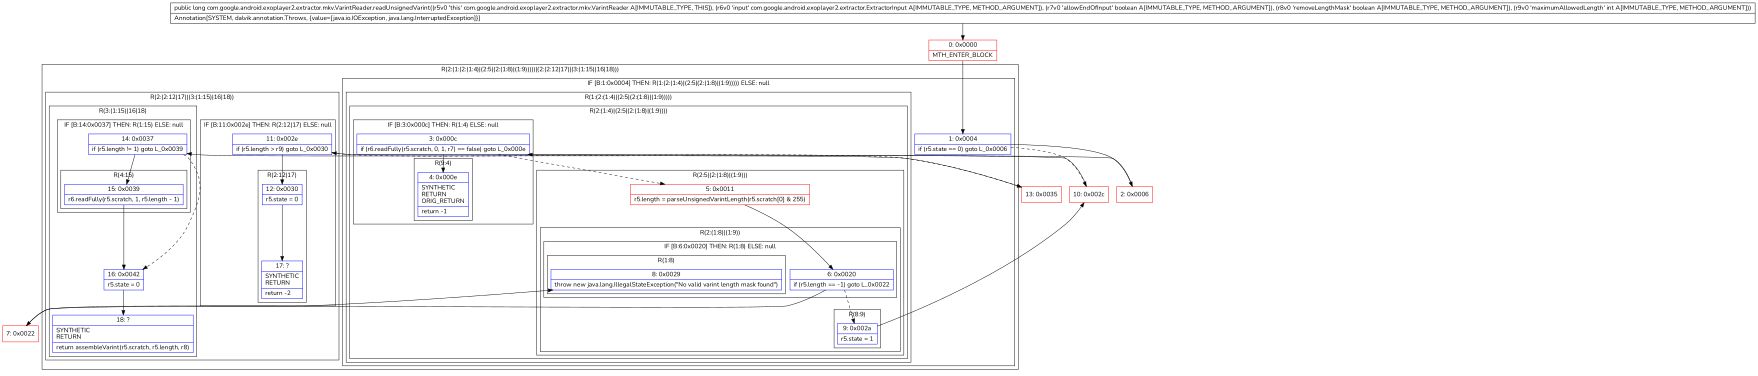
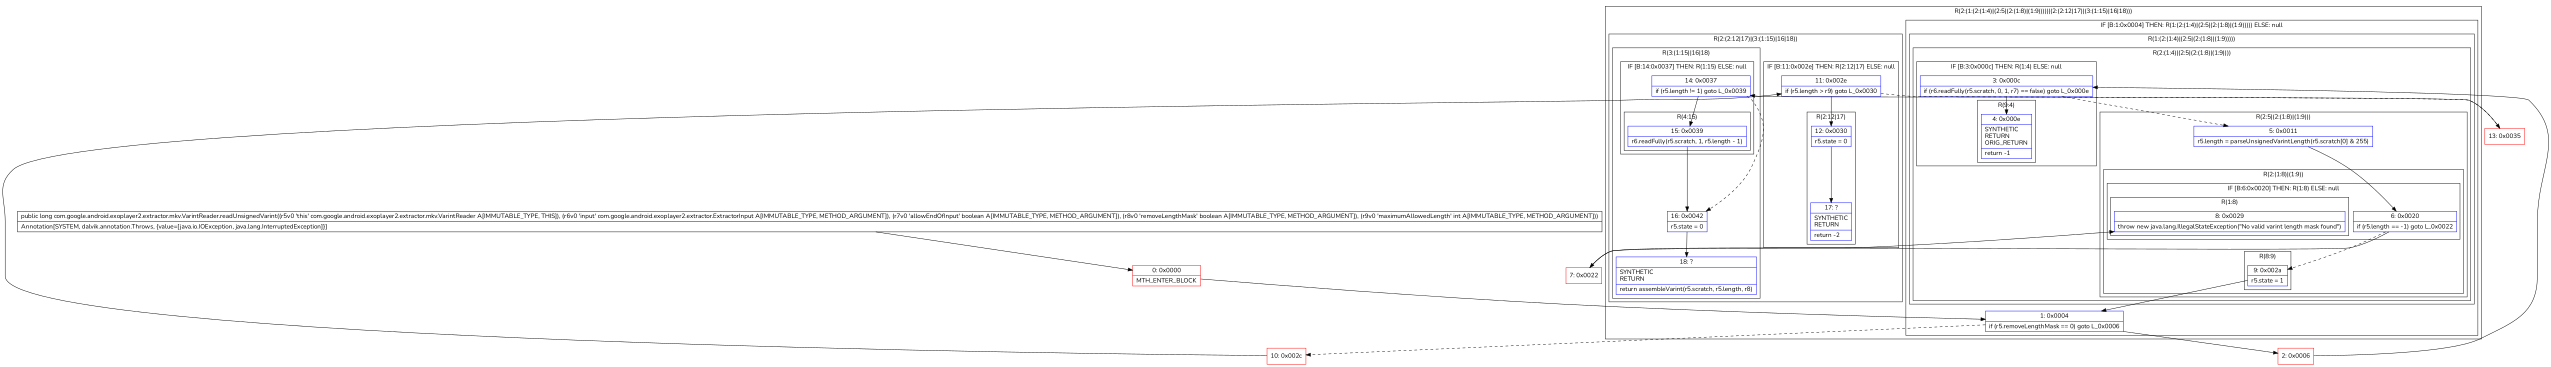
node "1: 0x0004": text "if (r5.state == 0) goto L_0x0006" -> "if (r5.removeLengthMask == 0) goto L_0x0006"
node "5: 0x0011": color red -> blue
edge "9: 0x002a" -> "10: 0x002c": now "9: 0x002a" -> "1: 0x0004"
